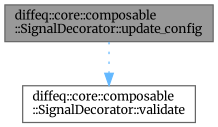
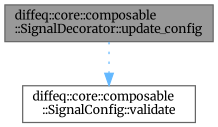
node "diffeq::core::composable ::SignalDecorator::validate": label "diffeq::core::composable ::SignalDecorator::validate" -> "diffeq::core::composable ::SignalConfig::validate"
